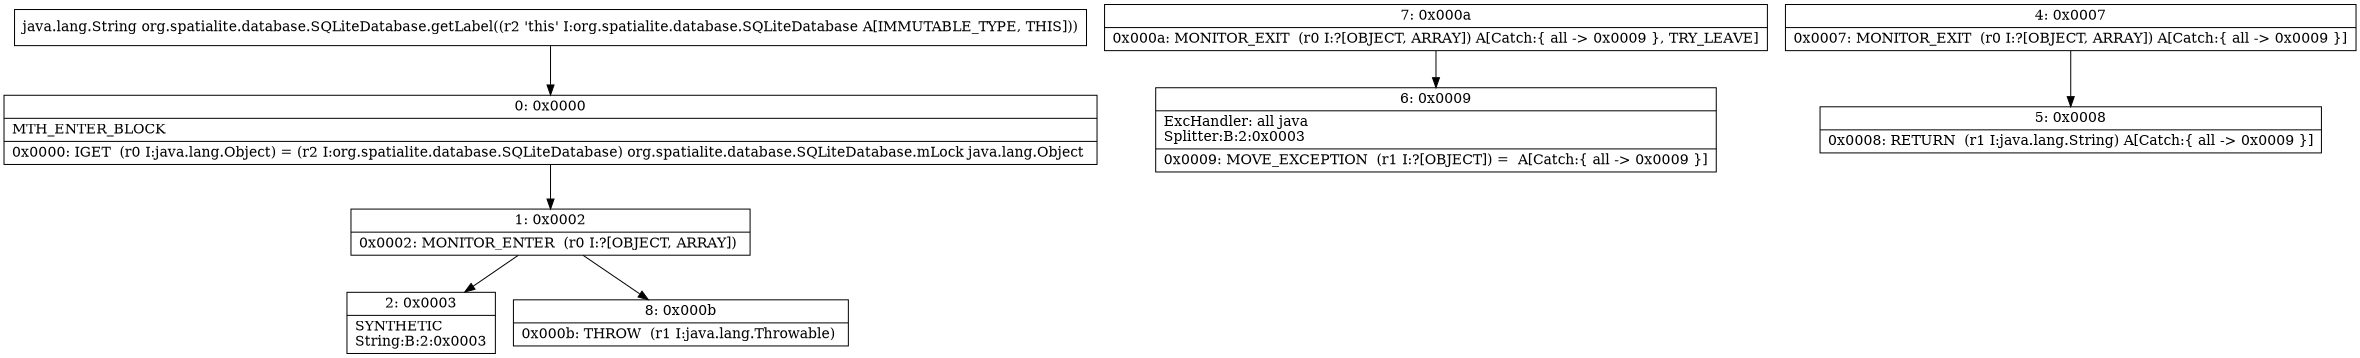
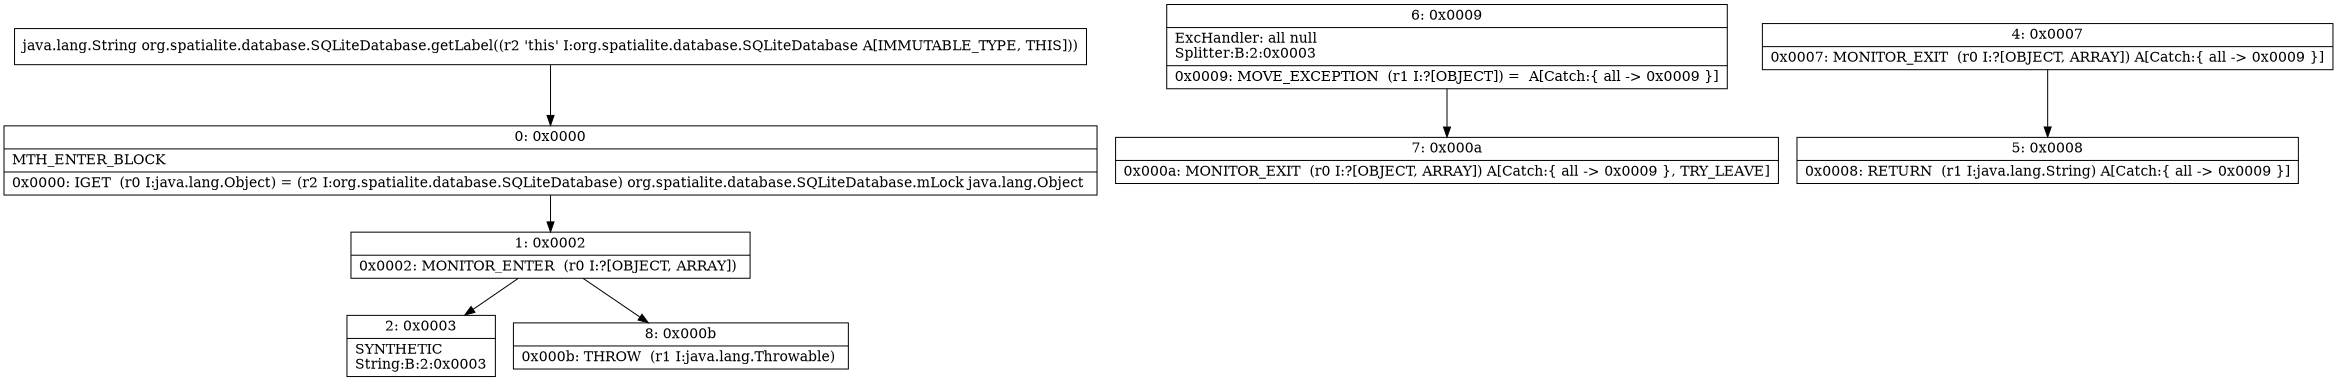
edge "7: 0x000a" -> "6: 0x0009": reversed
node "6: 0x0009": text "ExcHandler: all java" -> "ExcHandler: all null"
